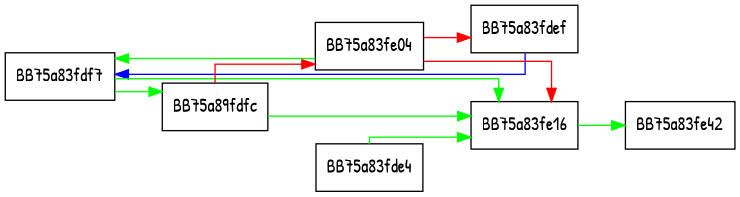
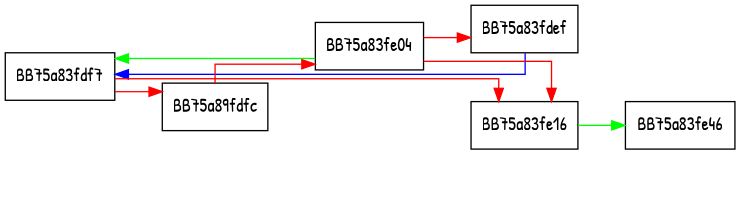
edge "BB75a83fdf7" -> "BB75a83fe16": color green -> red
edge "BB75a83fdf7" -> "BB75a89fdfc": color green -> red
edge "BB75a89fdfc" -> "BB75a83fe16": removed
node "BB75a83fe42": label "BB75a83fe42" -> "BB75a83fe46"
node "BB75a83fde4": removed
